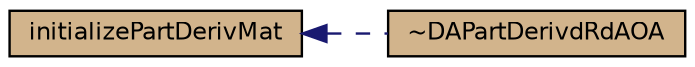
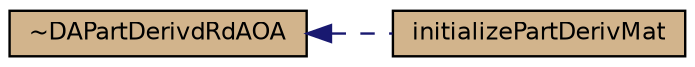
edge "~DAPartDerivdRdAOA" -> "initializePartDerivMat": reversed
